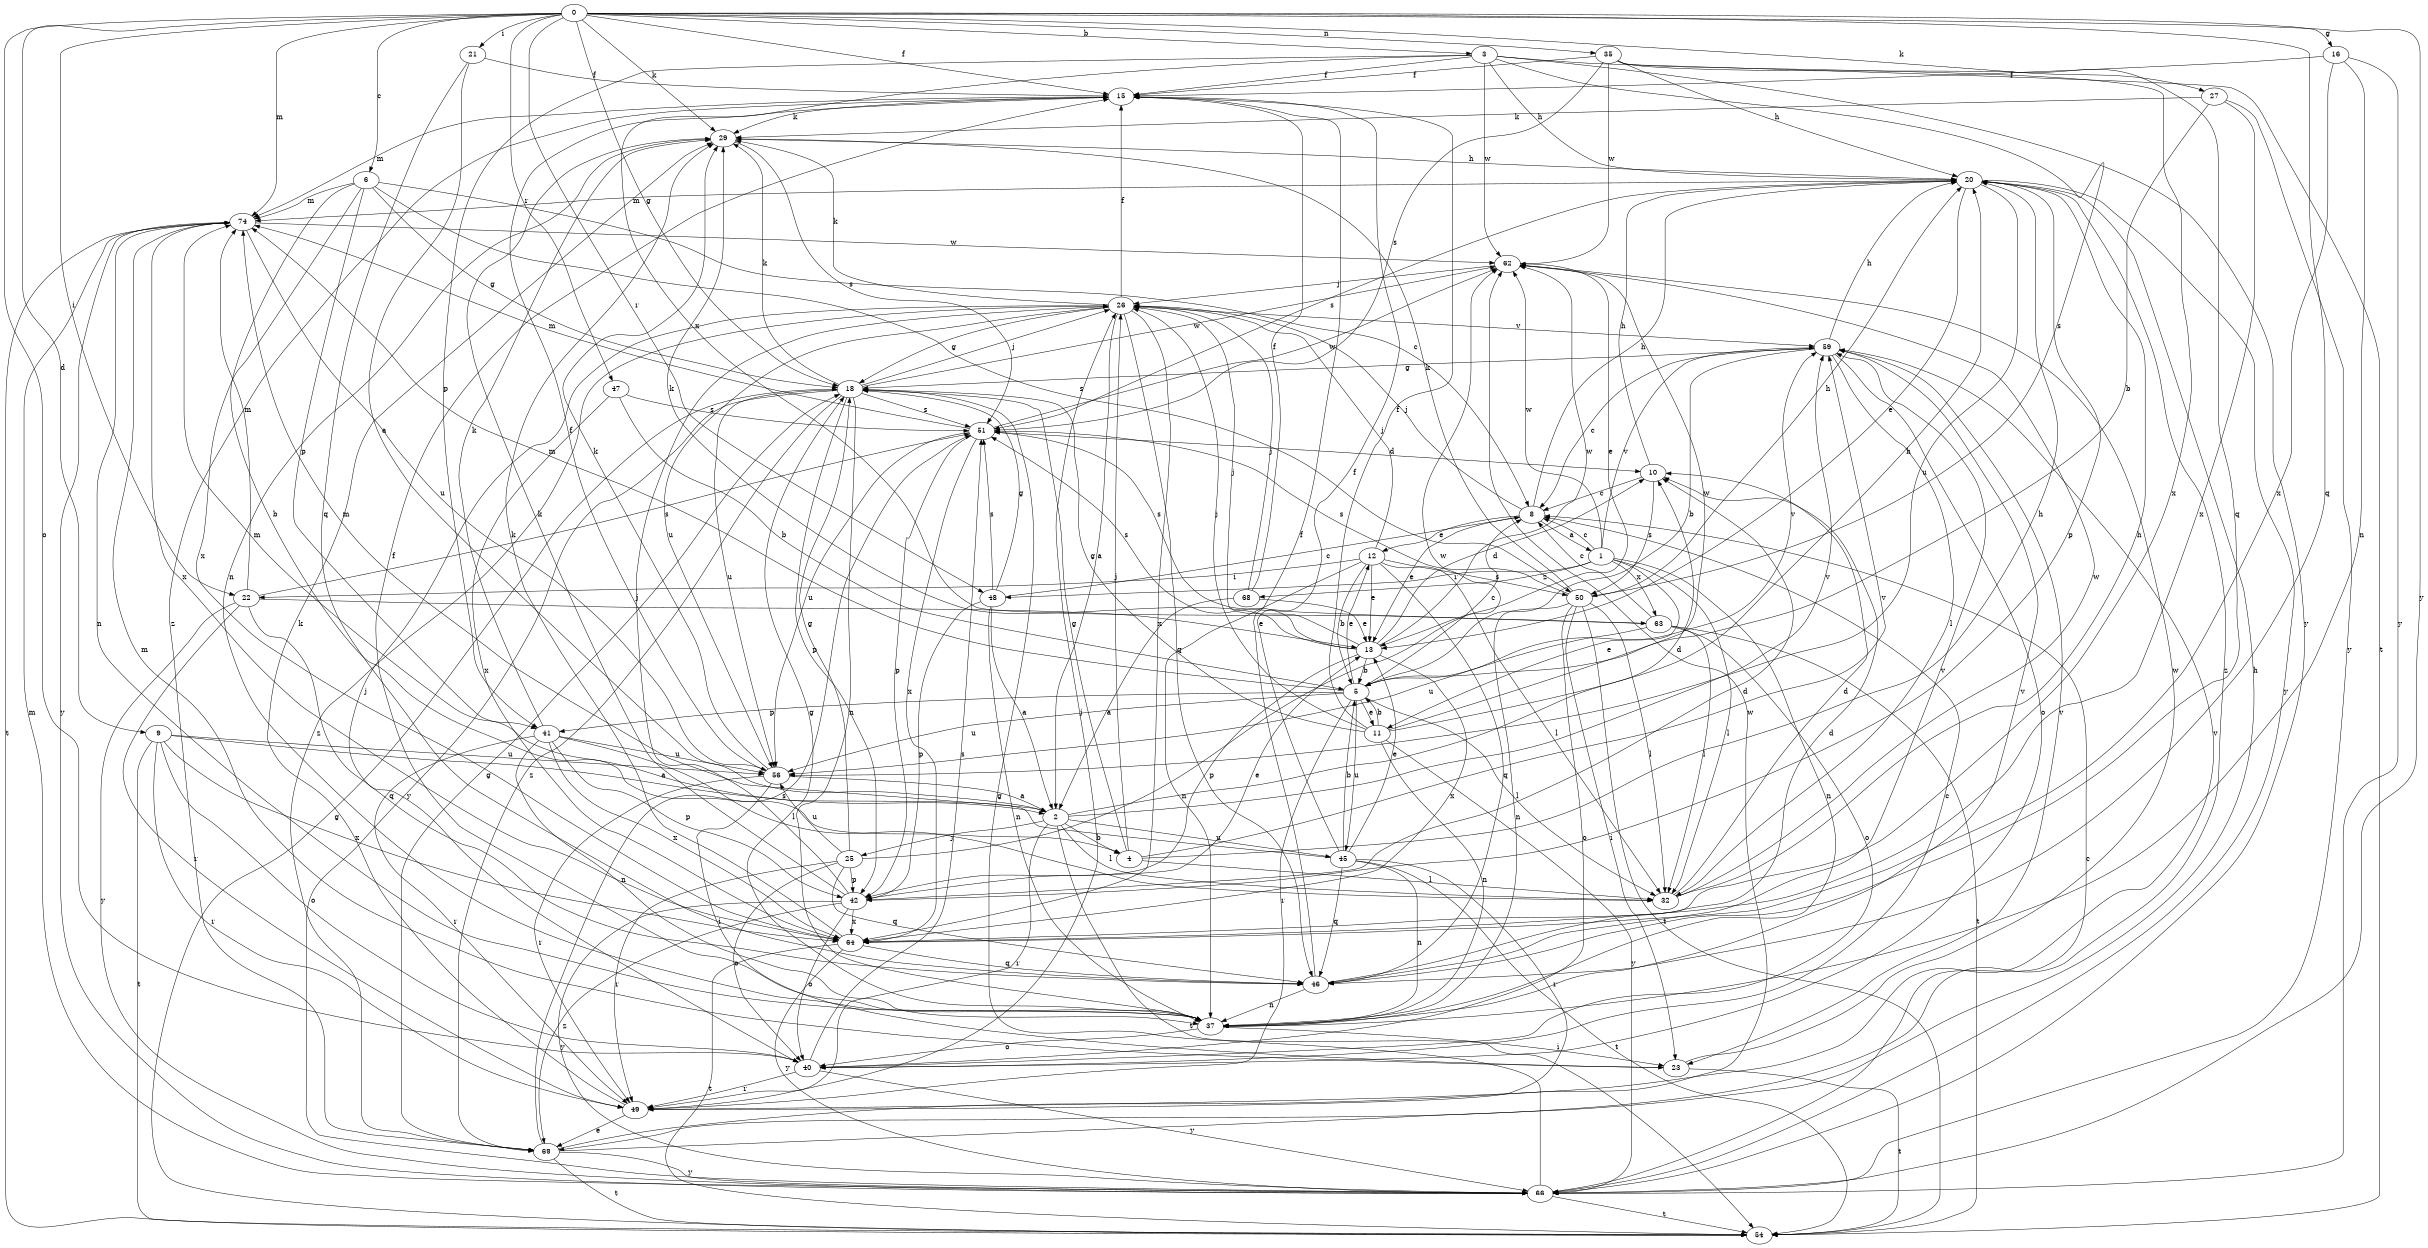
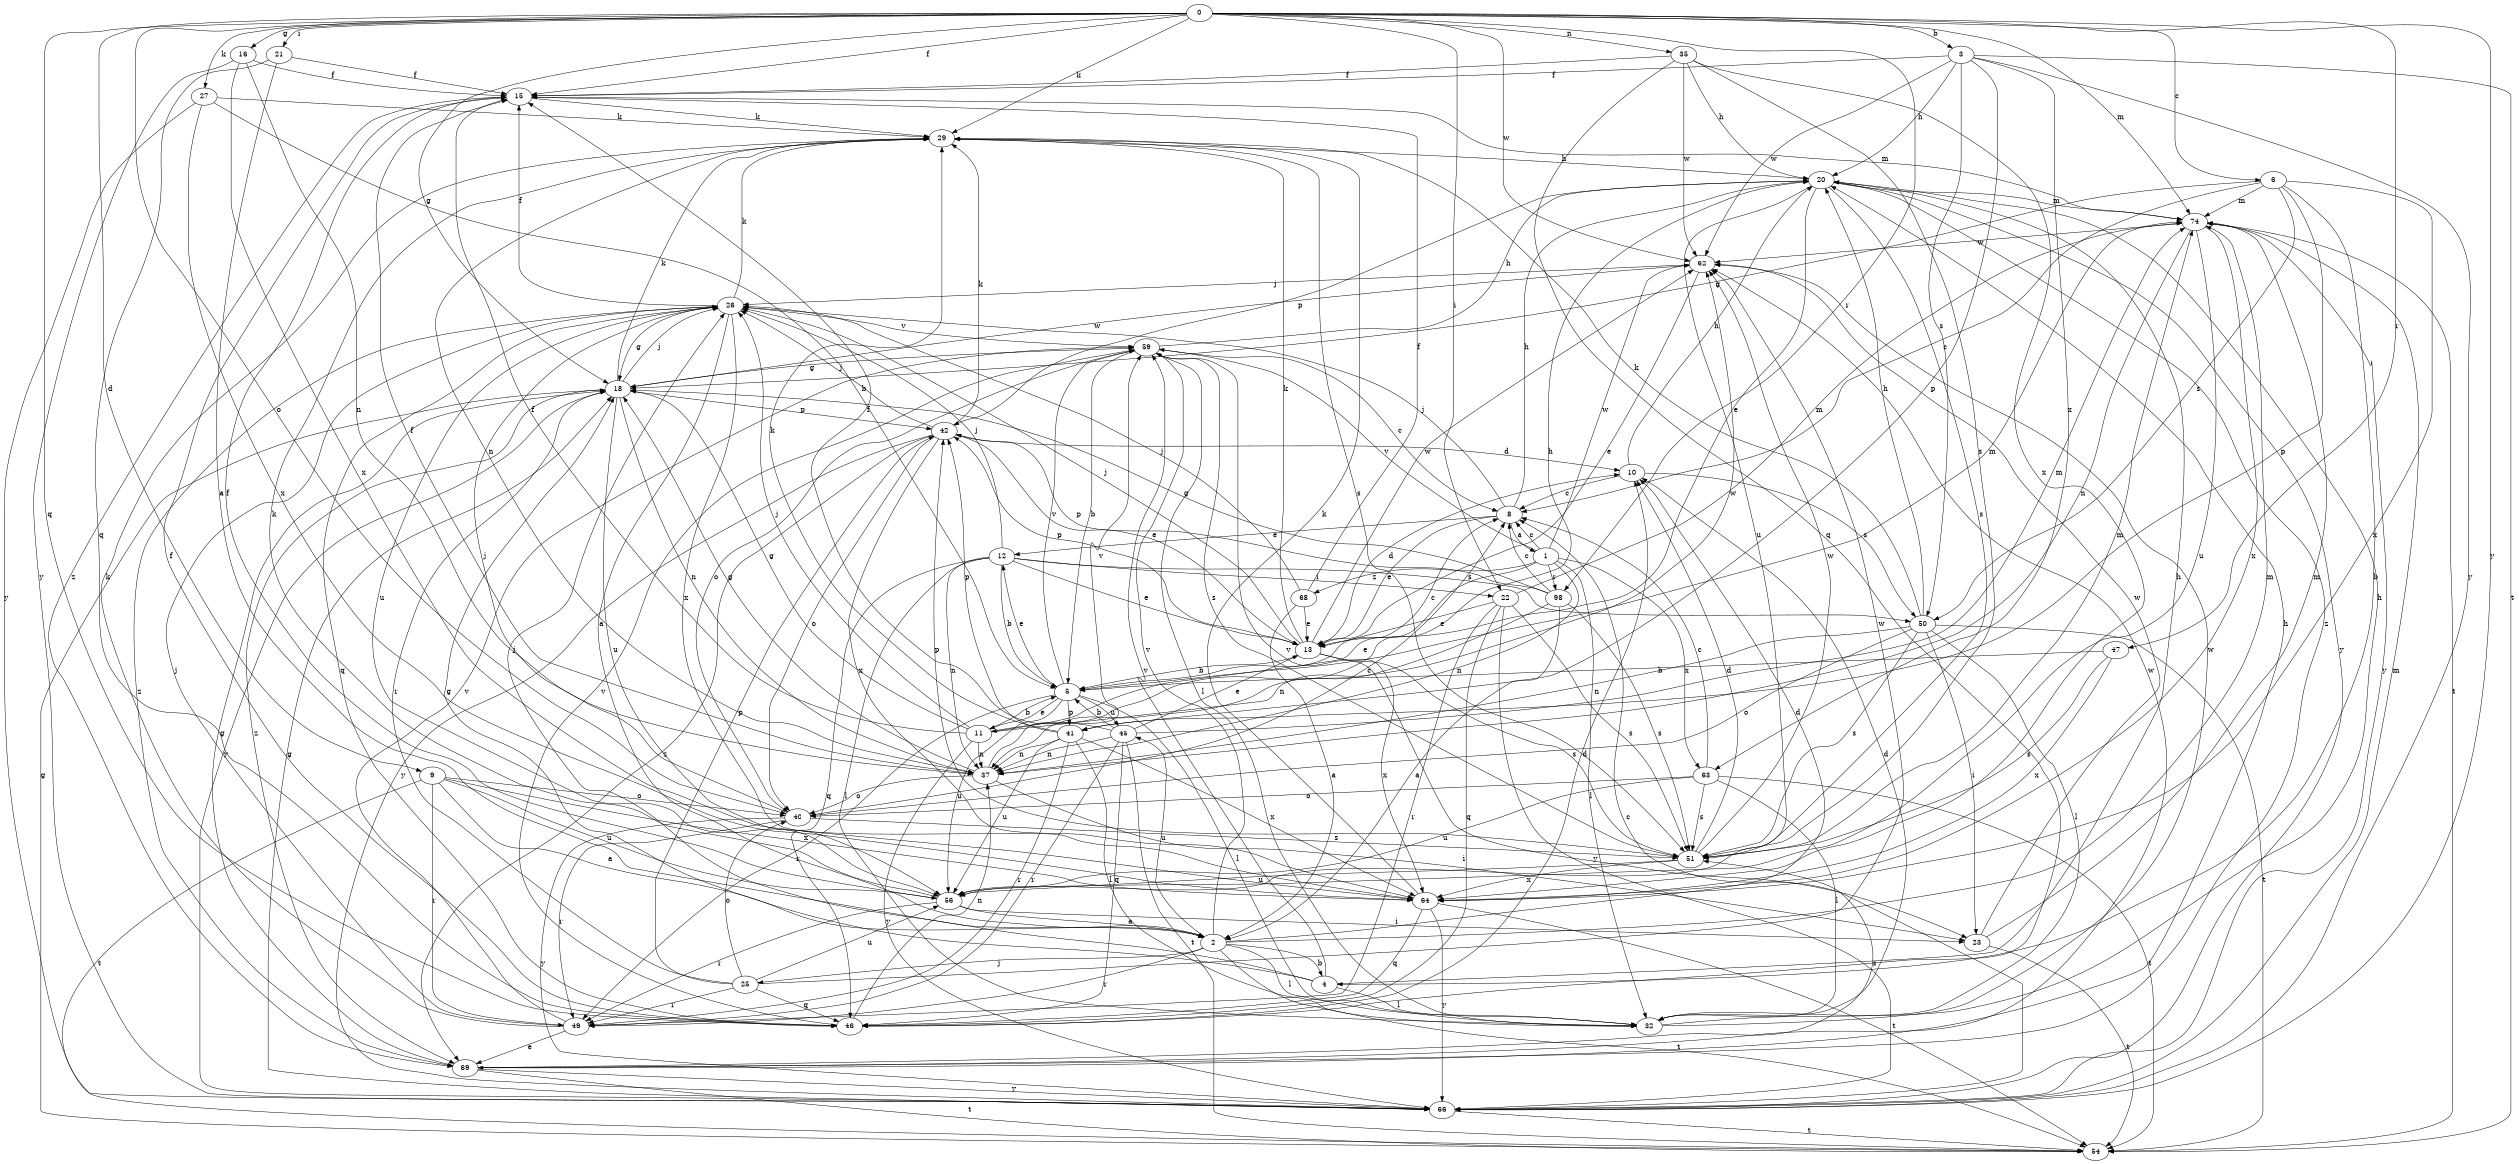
edge "0" -> "62": added, label "w"
edge "18" -> "51": now "59" -> "51"
node "48": label "48" -> "98"
edge "25" -> "18": label "g" -> "r"
